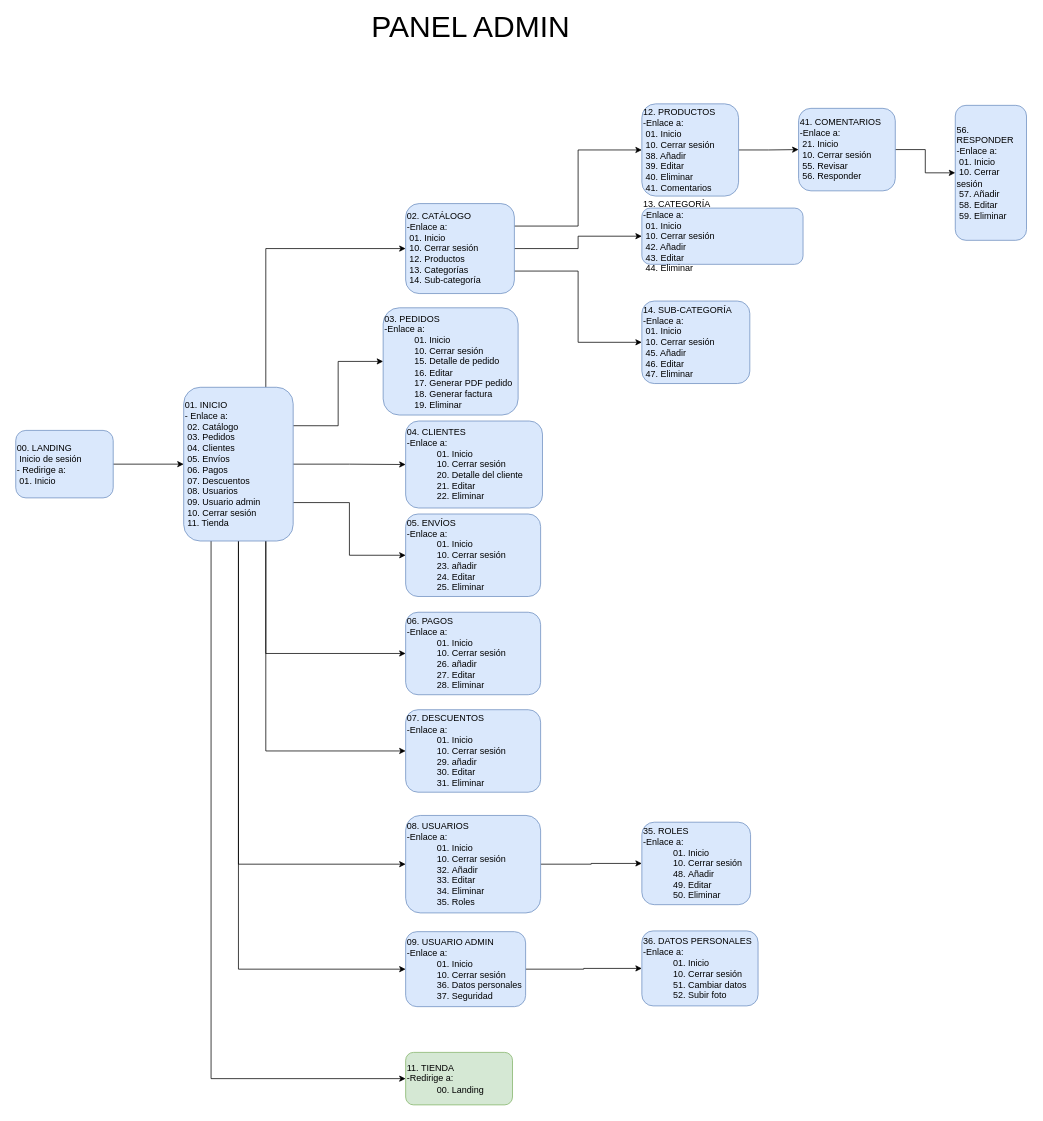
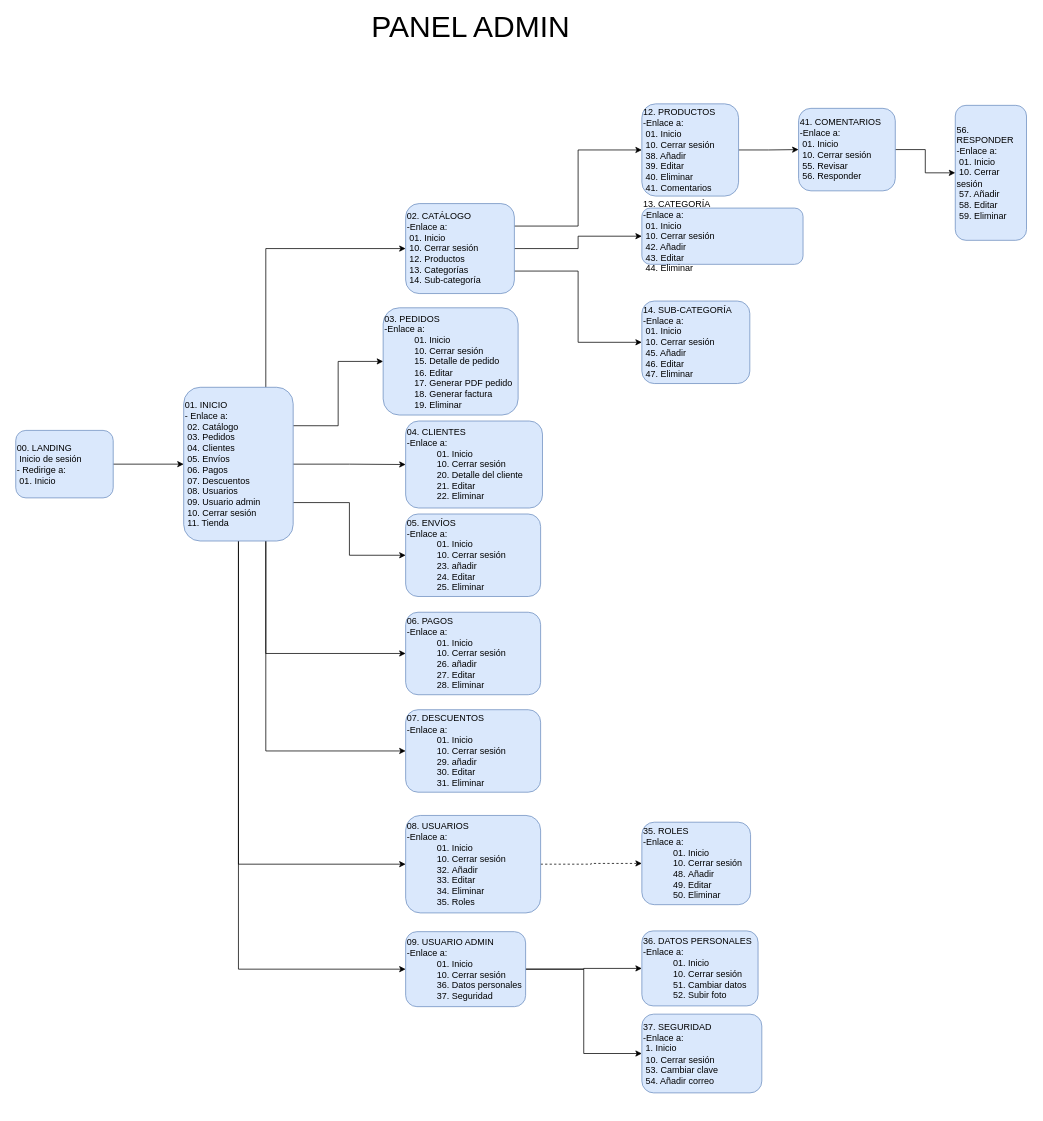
node "41. COMENTARIOS -Enlace a: 21. Inicio 10. Cerrar sesión 55. Revisar 56. Responder": label "41. COMENTARIOS -Enlace a: 21. Inicio 10. Cerrar sesión 55. Revisar 56. Responder" -> "41. COMENTARIOS -Enlace a: 01. Inicio 10. Cerrar sesión 55. Revisar 56. Responder"
edge "08. USUARIOS -Enlace a: 01. Inicio 10. Cerrar sesión 32. Añadir 33. Editar 34. Eliminar 35. Roles" -> "35. ROLES -Enlace a: 01. Inicio 10. Cerrar sesión 48. Añadir 49. Editar 50. Eliminar": style solid -> dashed
edge "09. USUARIO ADMIN -Enlace a: 01. Inicio 10. Cerrar sesión 36. Datos personales37. Seguridad" -> "37. SEGURIDAD -Enlace a: 1. Inicio 10. Cerrar sesión 53. Cambiar clave 54. Añadir correo": added
node "37. SEGURIDAD -Enlace a: 1. Inicio 10. Cerrar sesión 53. Cambiar clave 54. Añadir correo": added
edge "01. INICIO - Enlace a: 02. Catálogo 03. Pedidos 04. Clientes 05. Envíos 06. Pagos 07. Descuentos 08. Usuarios 09. Usuario admin 10. Cerrar sesión 11. Tienda" -> "11. TIENDA -Redirige a: 00. Landing": removed
node "11. TIENDA -Redirige a: 00. Landing": removed
